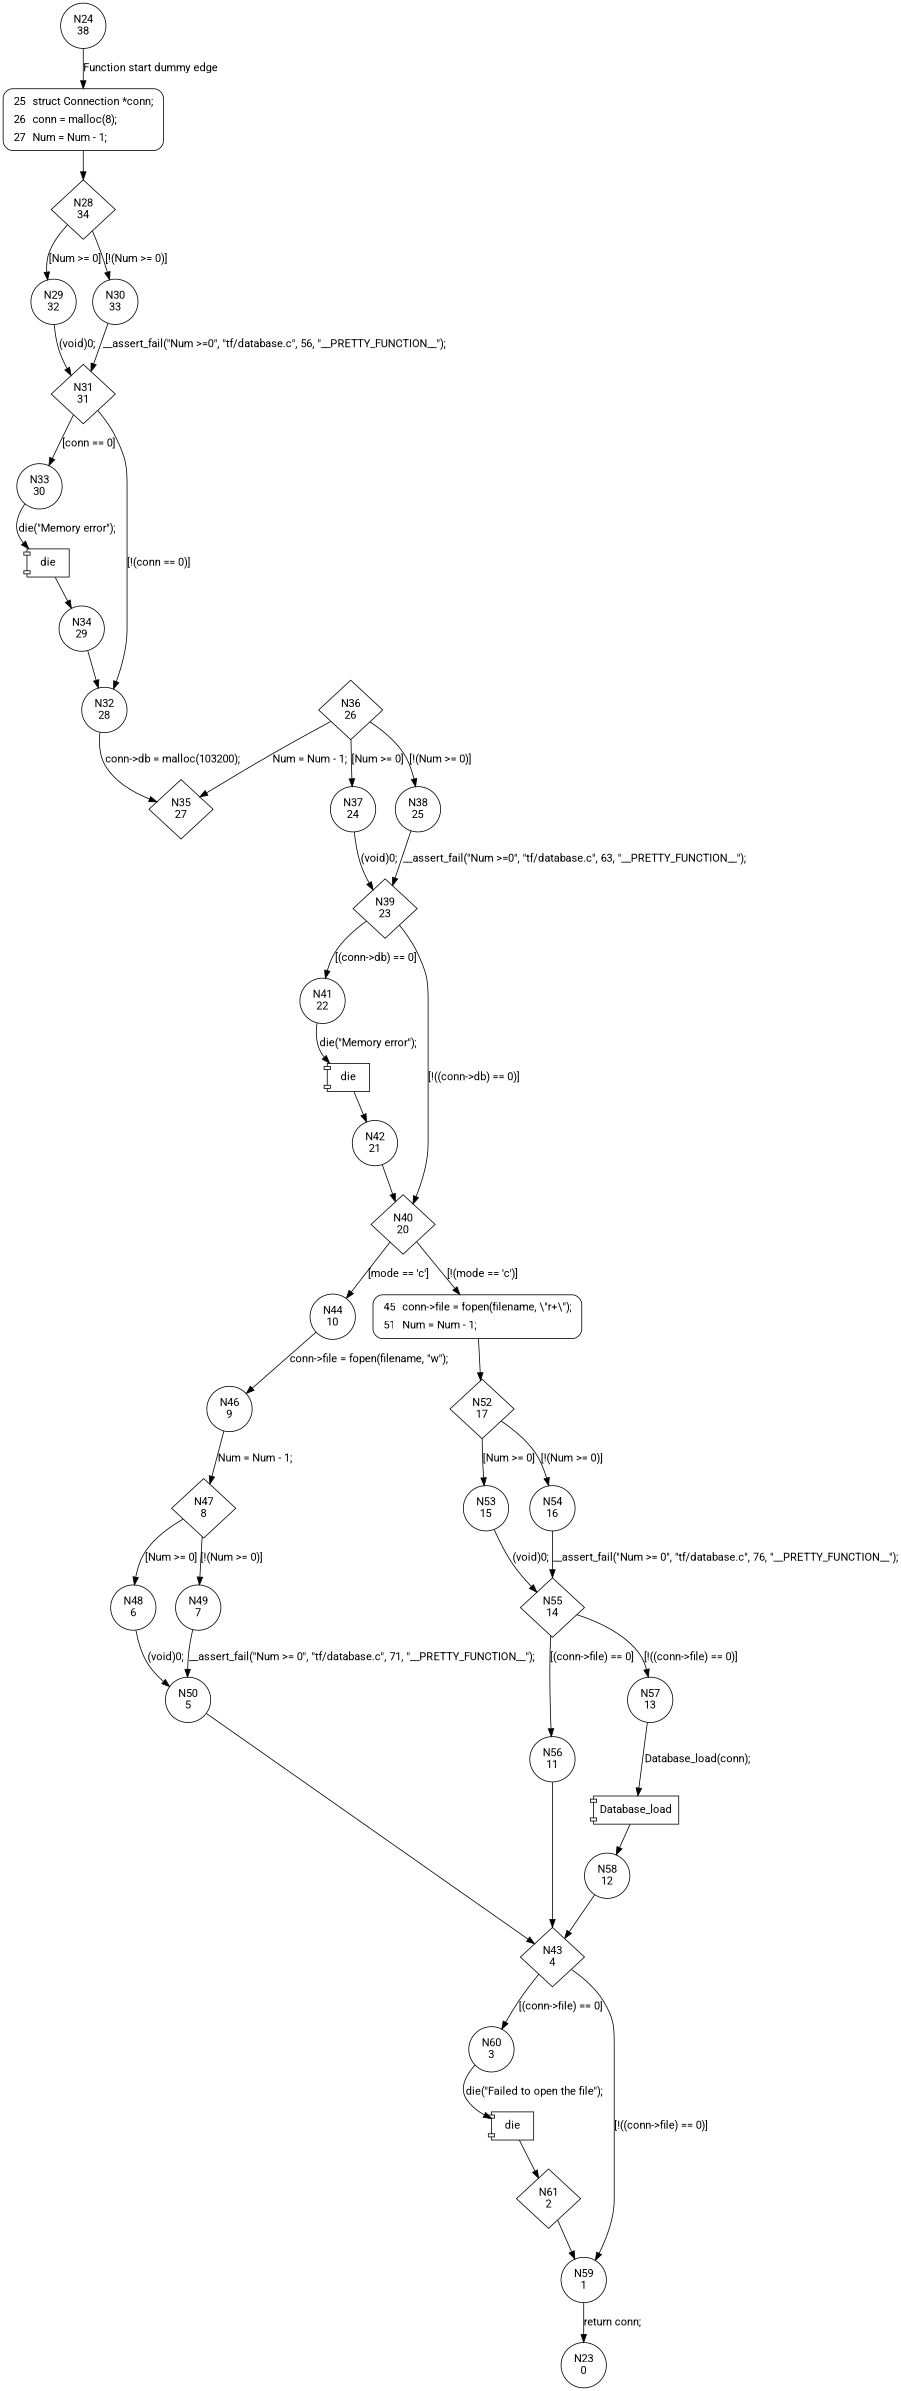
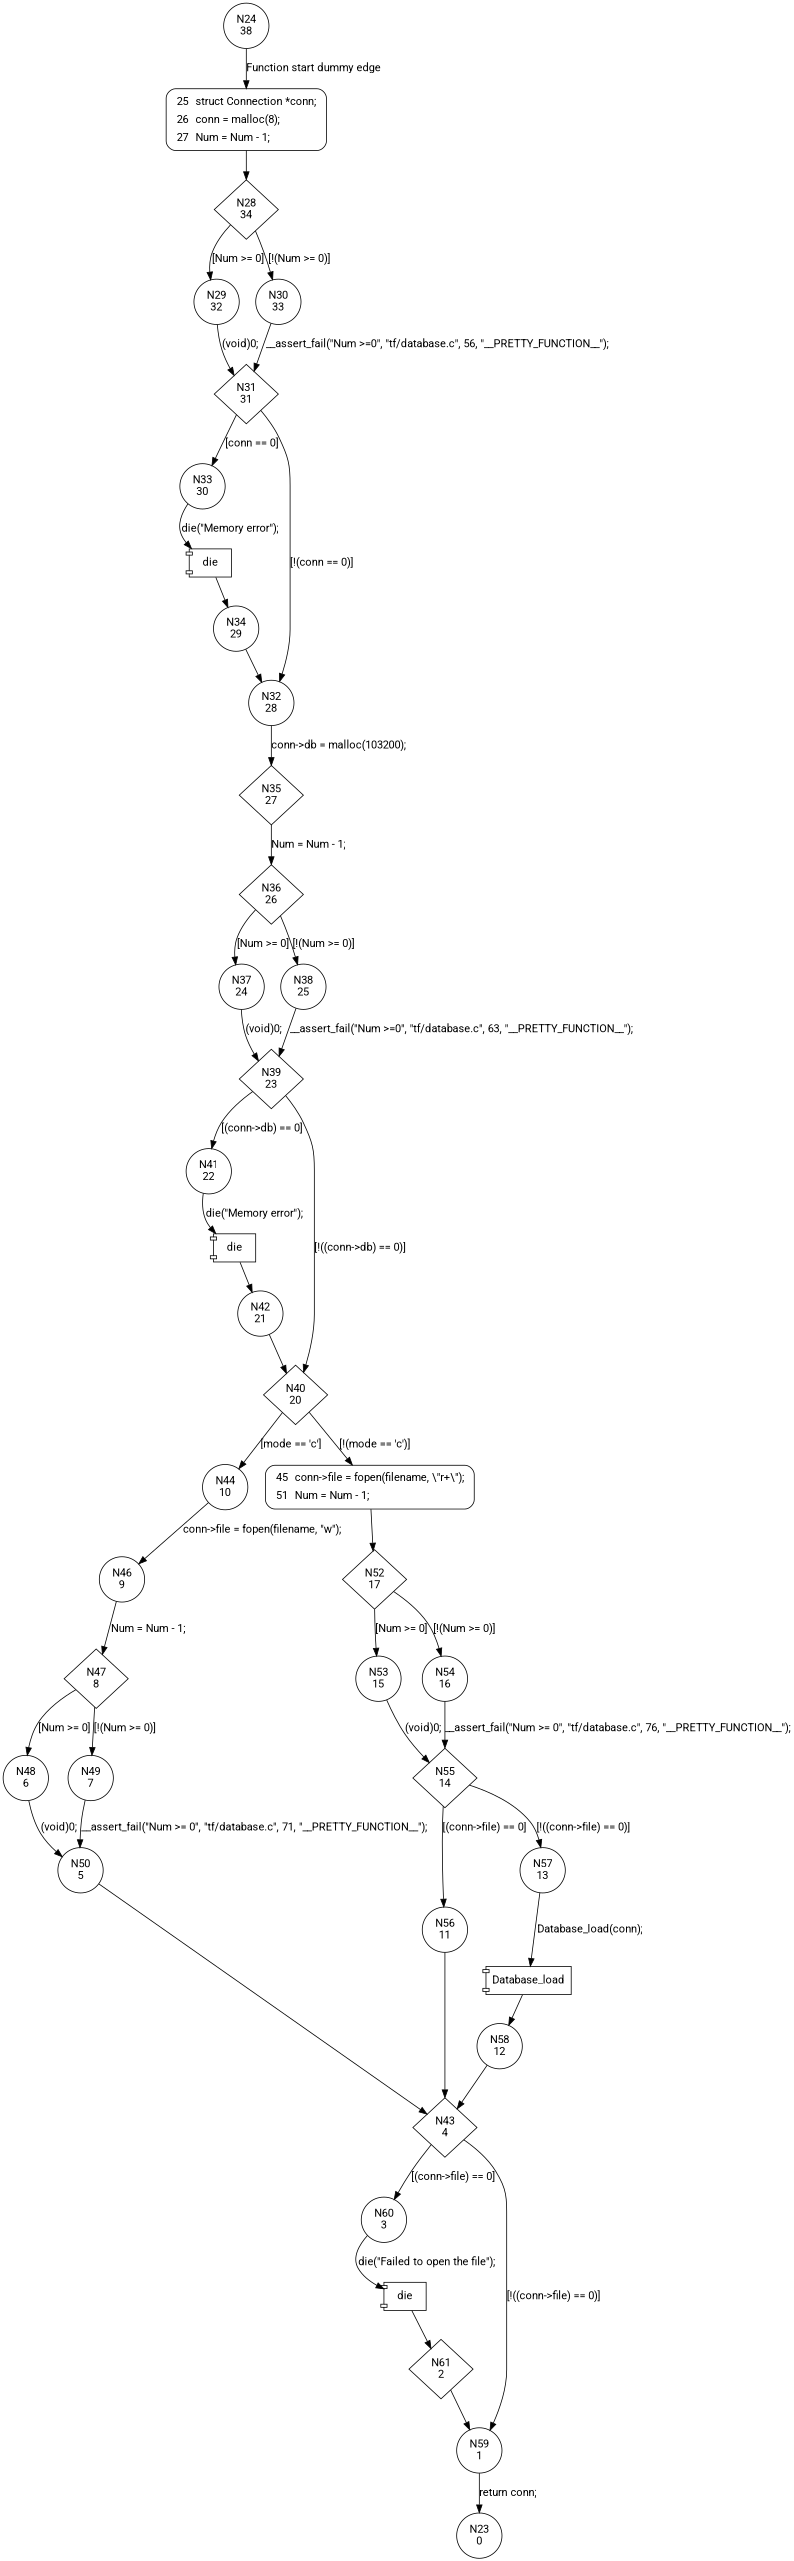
edge "N36 26" -> "N35 27": reversed
